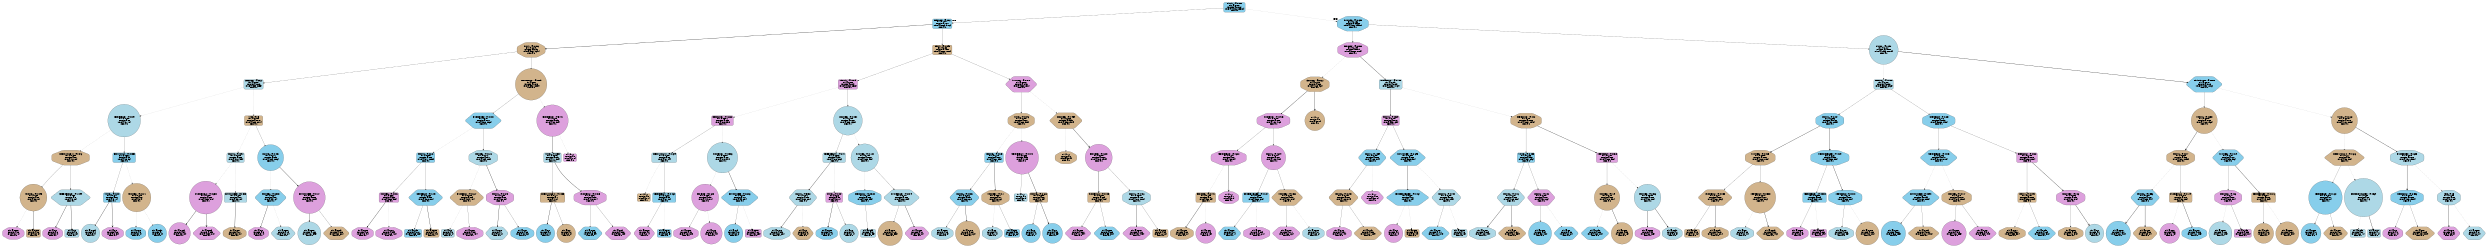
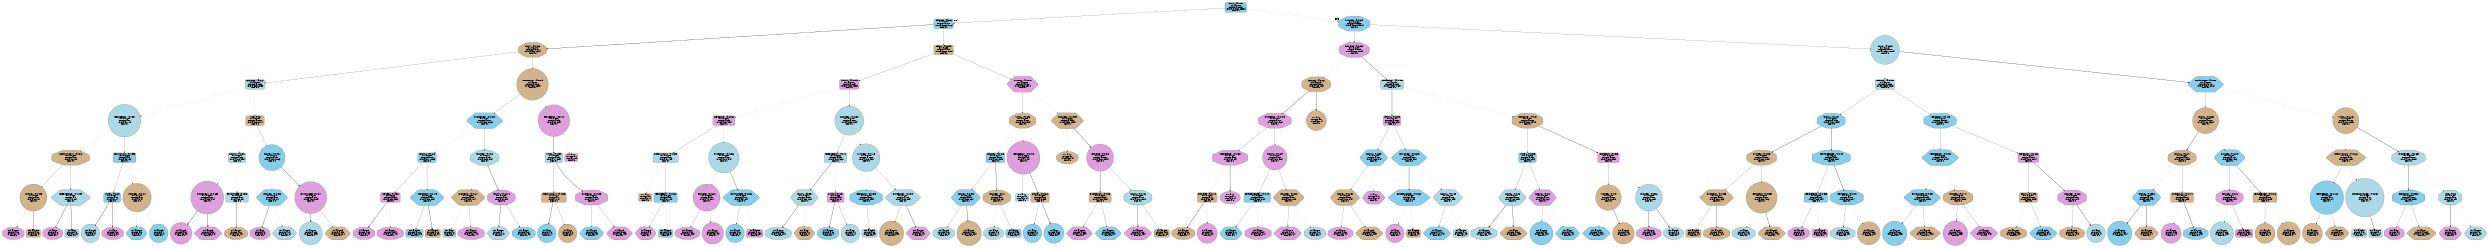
node "gini = 0.278 samples = 5 value = [5, 1] class = 0": shape octagon -> hexagon
node "gini = 0.365 samples = 14 value = [19, 6] class = 0": fillcolor skyblue -> tan
